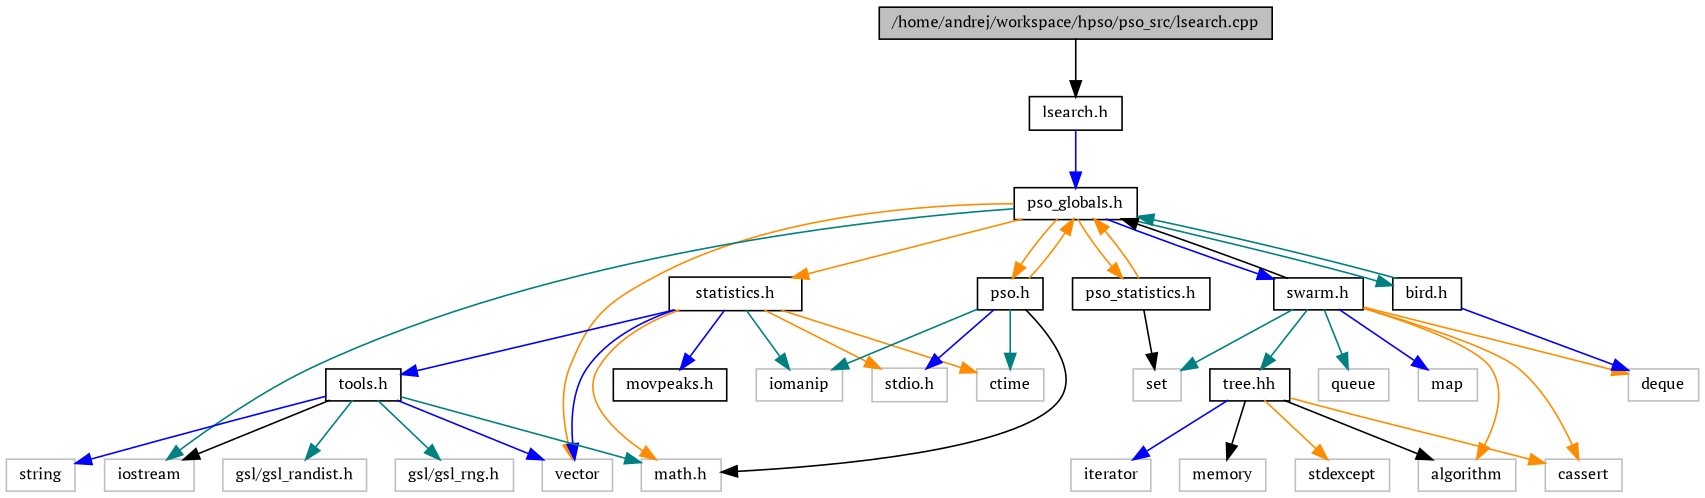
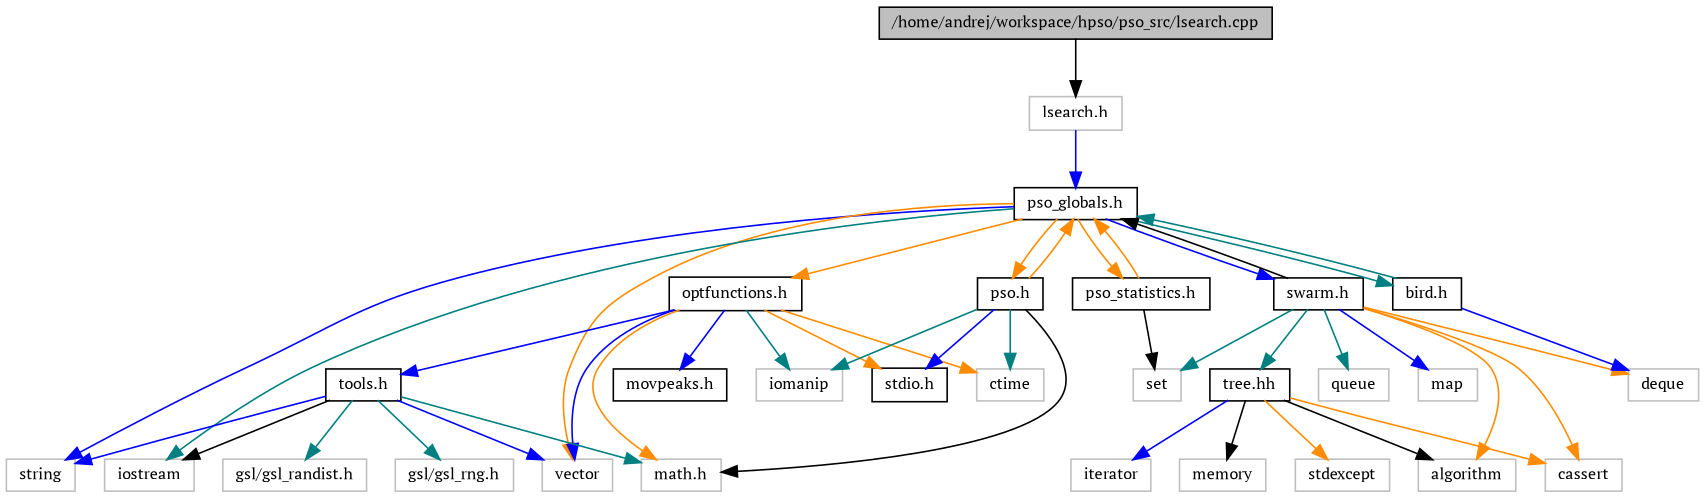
node "lsearch.h": color black -> grey75
edge "pso_globals.h" -> "string": added
node "statistics.h": label "statistics.h" -> "optfunctions.h"
node "stdio.h": color grey75 -> black
